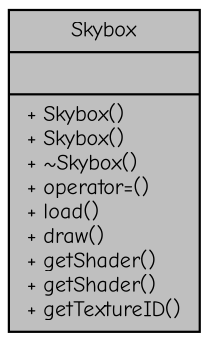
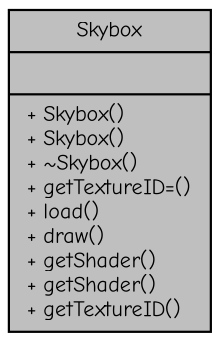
node "Skybox": text "+ operator=()" -> "+ getTextureID=()"
